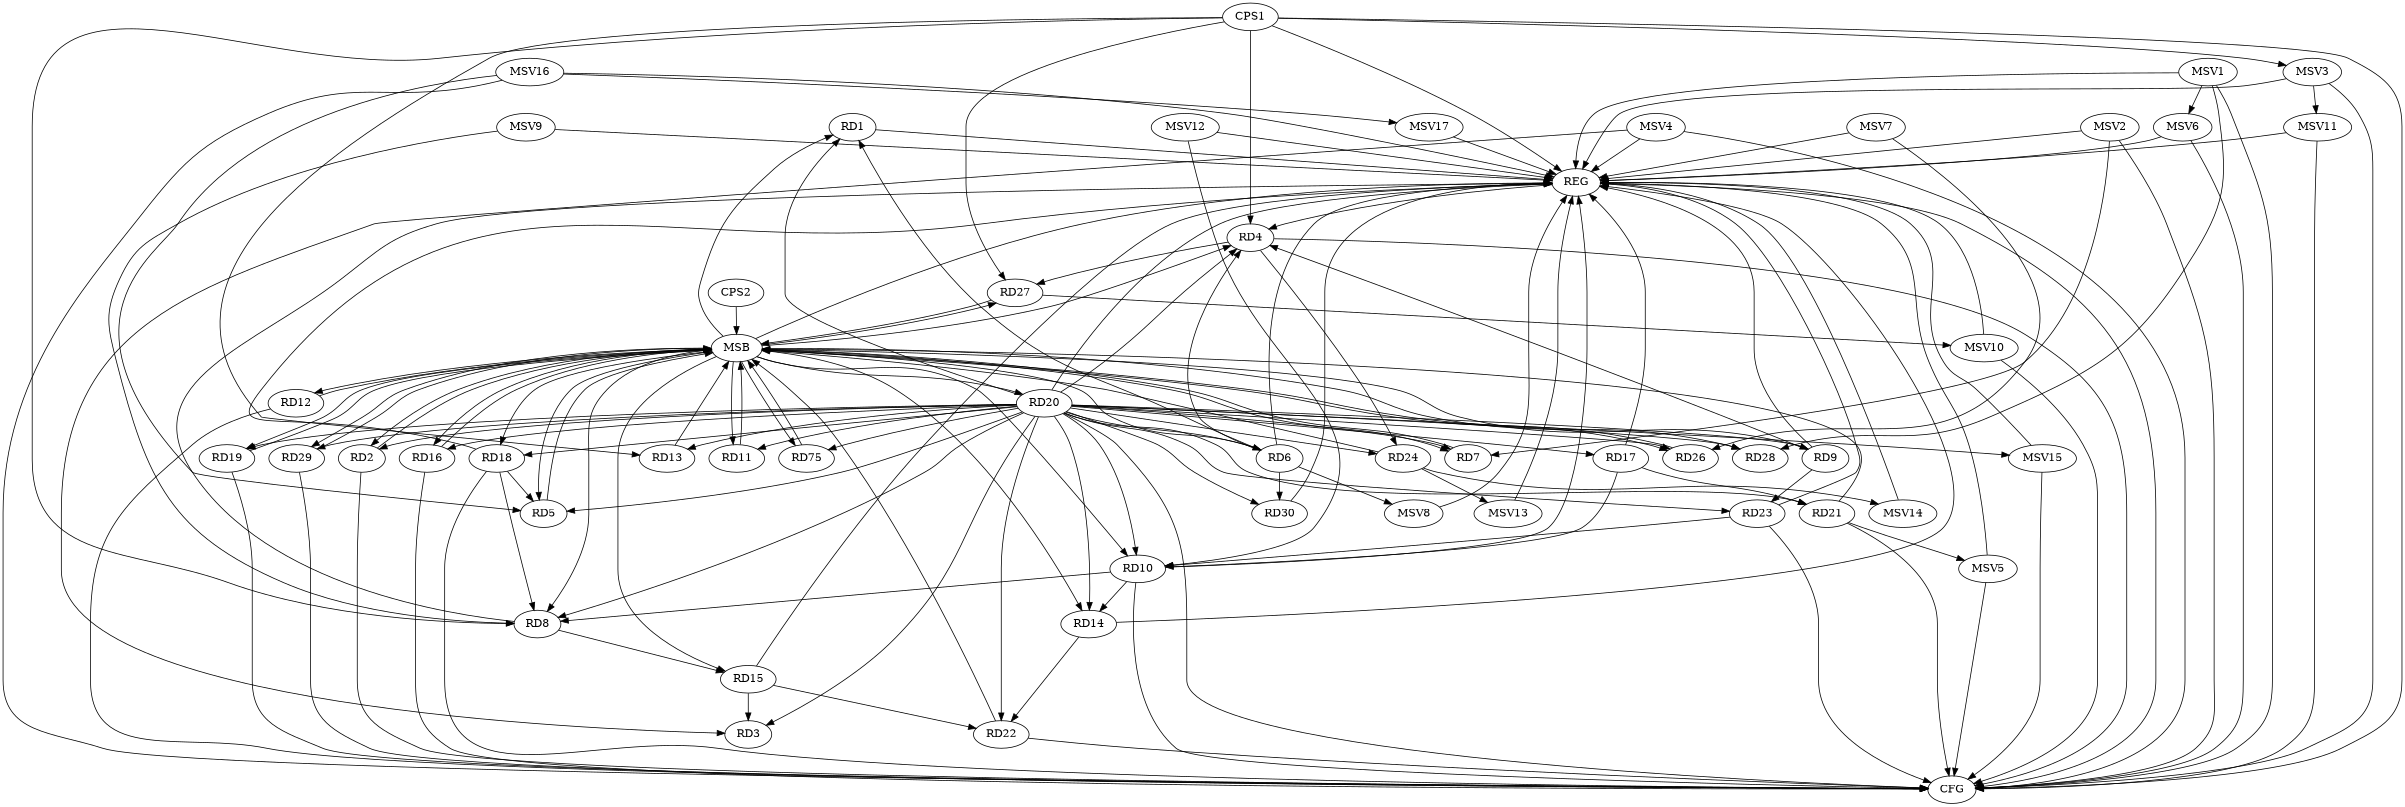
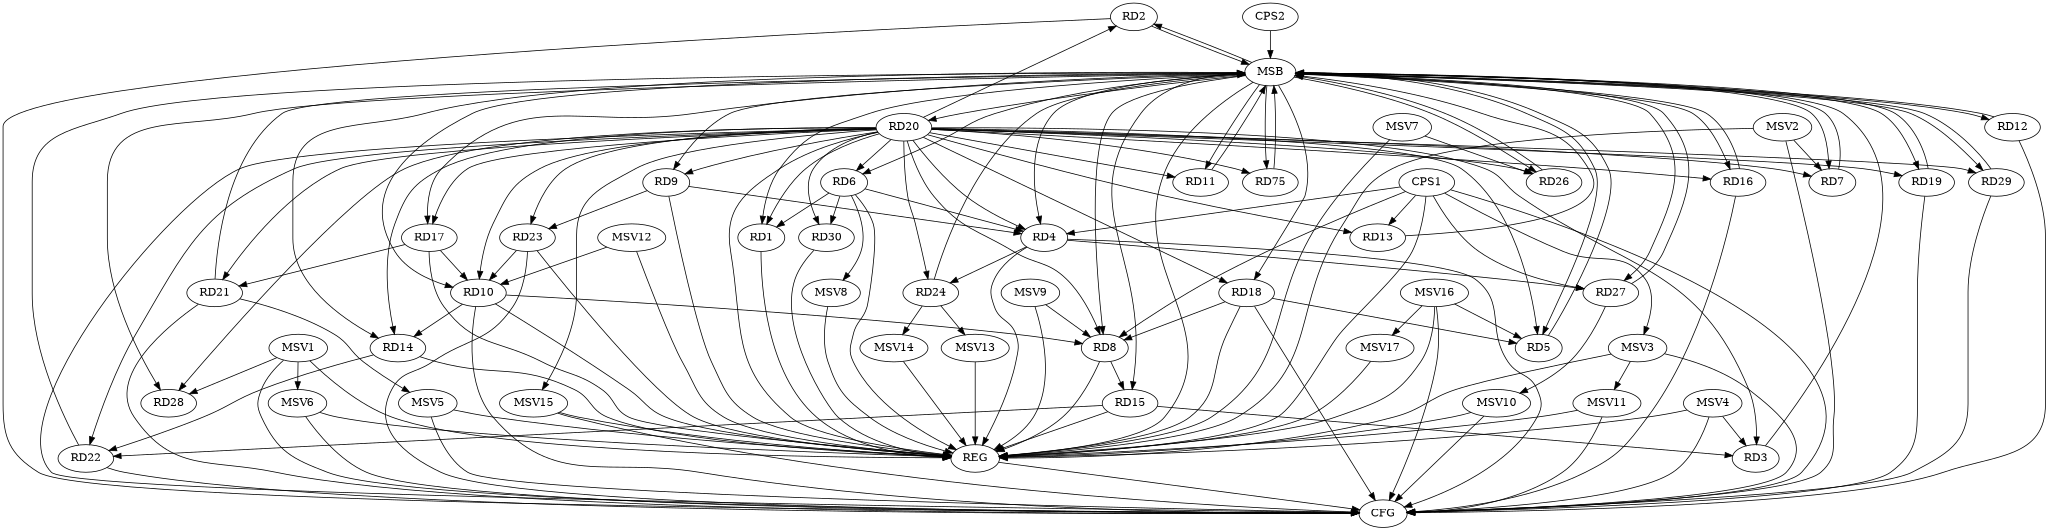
edge "RD3" -> "MSB": added
edge "MSB" -> "RD17": added
edge "REG" -> "RD4": reversed
